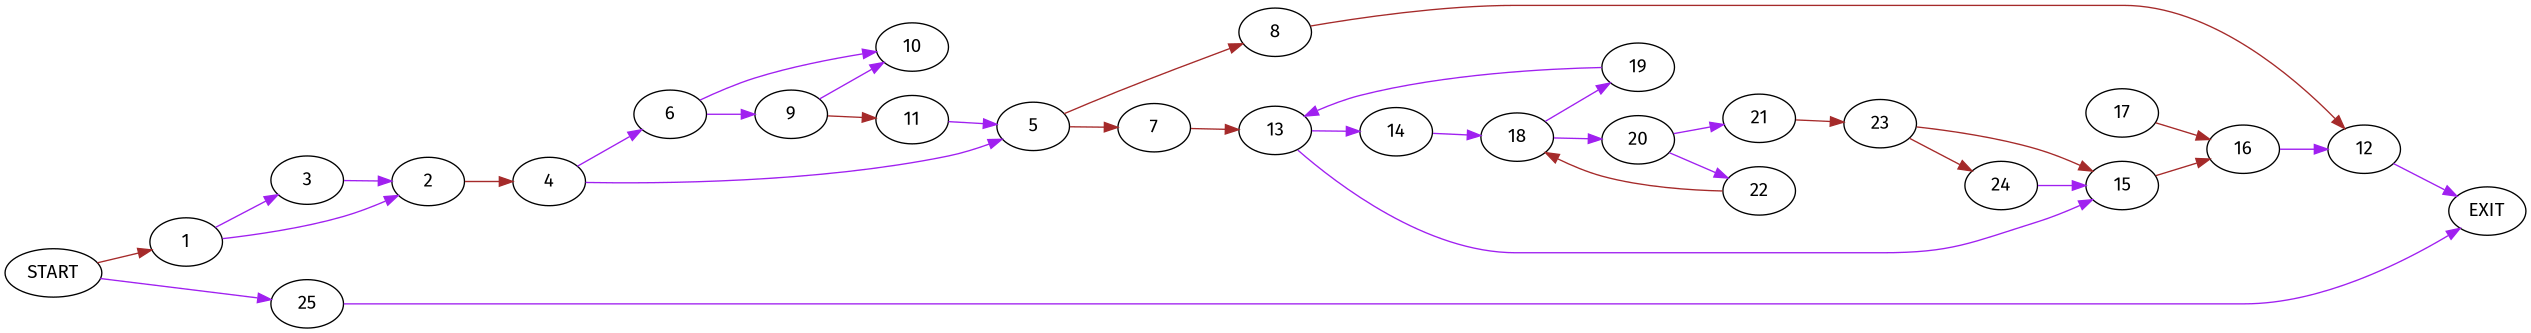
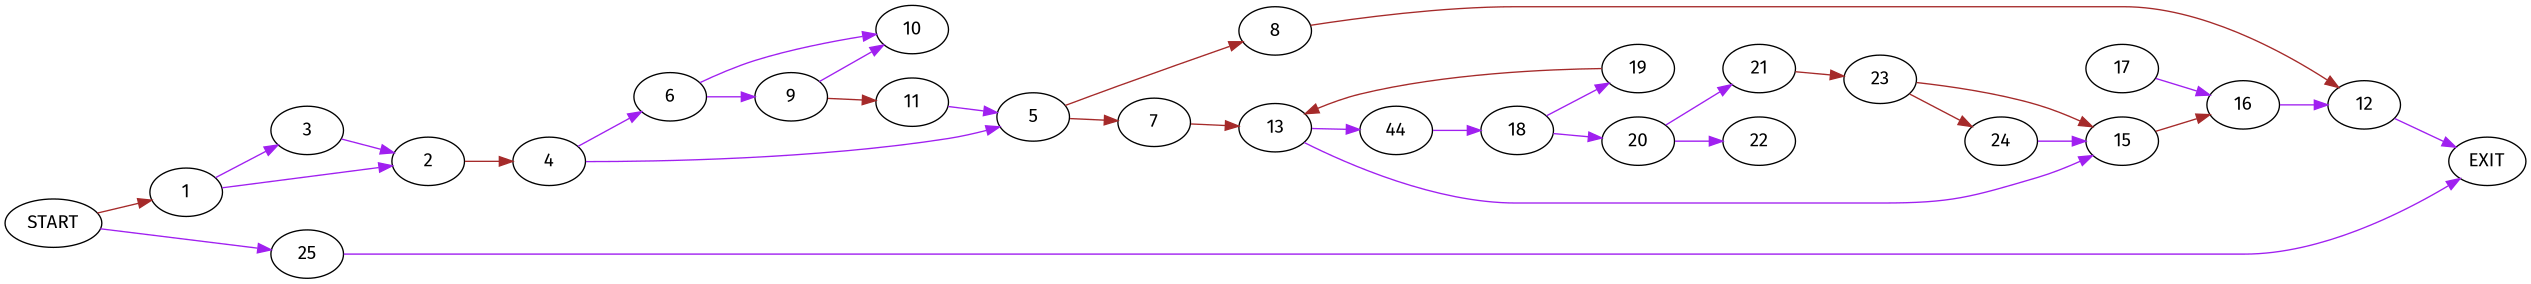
edge "19" -> "13": color purple -> brown
edge "17" -> "16": color brown -> purple
node "14": label "14" -> "44"
edge "22" -> "18": removed
